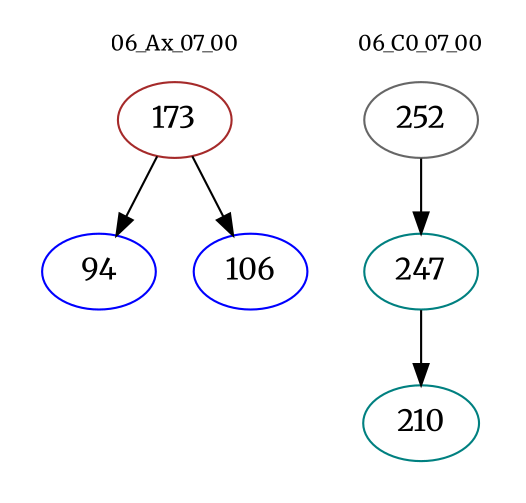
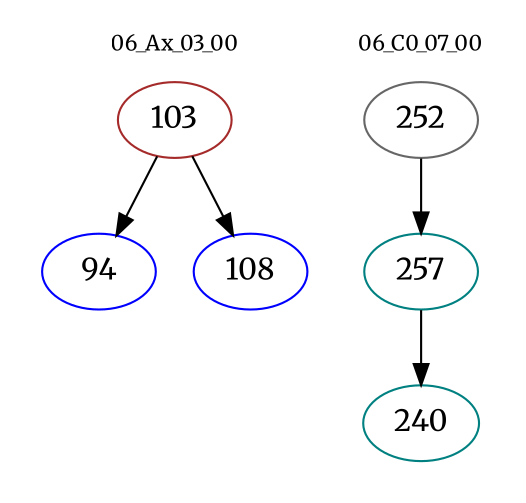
cluster "06_Ax_07_00": label "06_Ax_07_00" -> "06_Ax_03_00"
node "173": label "173" -> "103"
node "106": label "106" -> "108"
node "247": label "247" -> "257"
node "210": label "210" -> "240"
